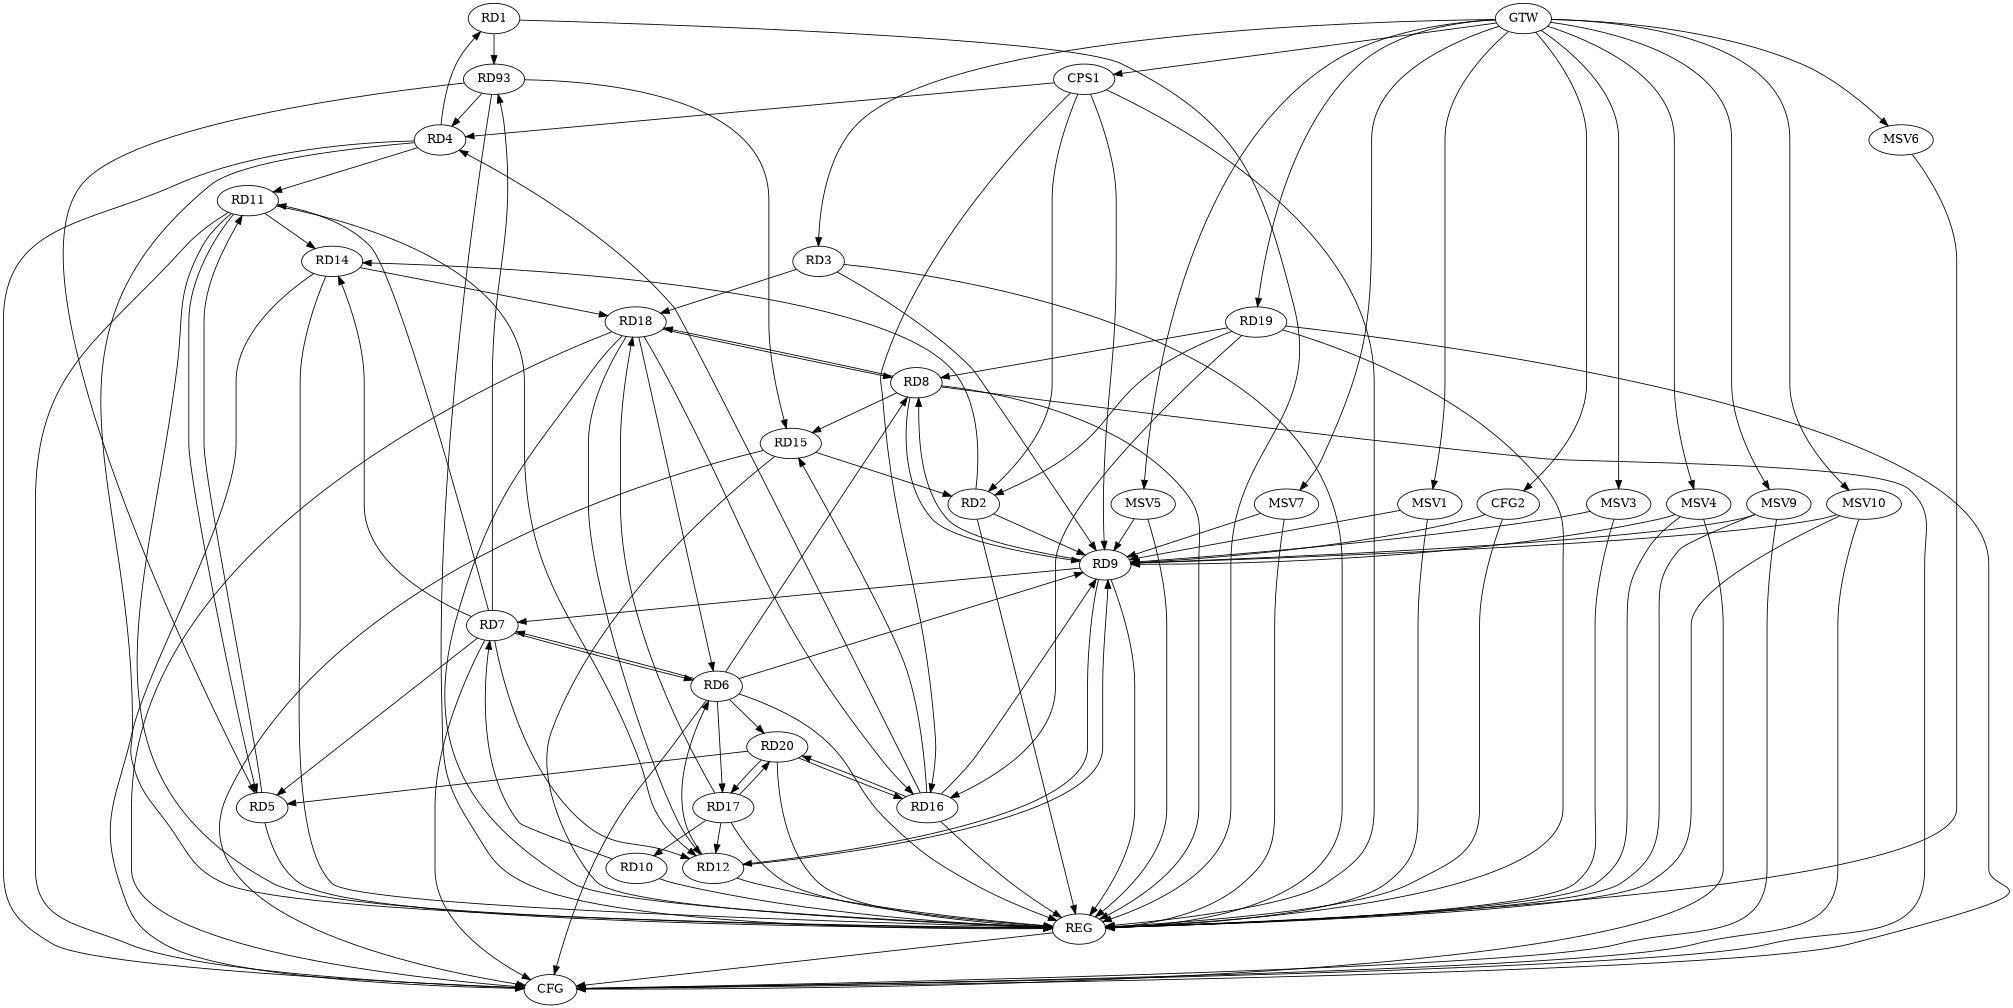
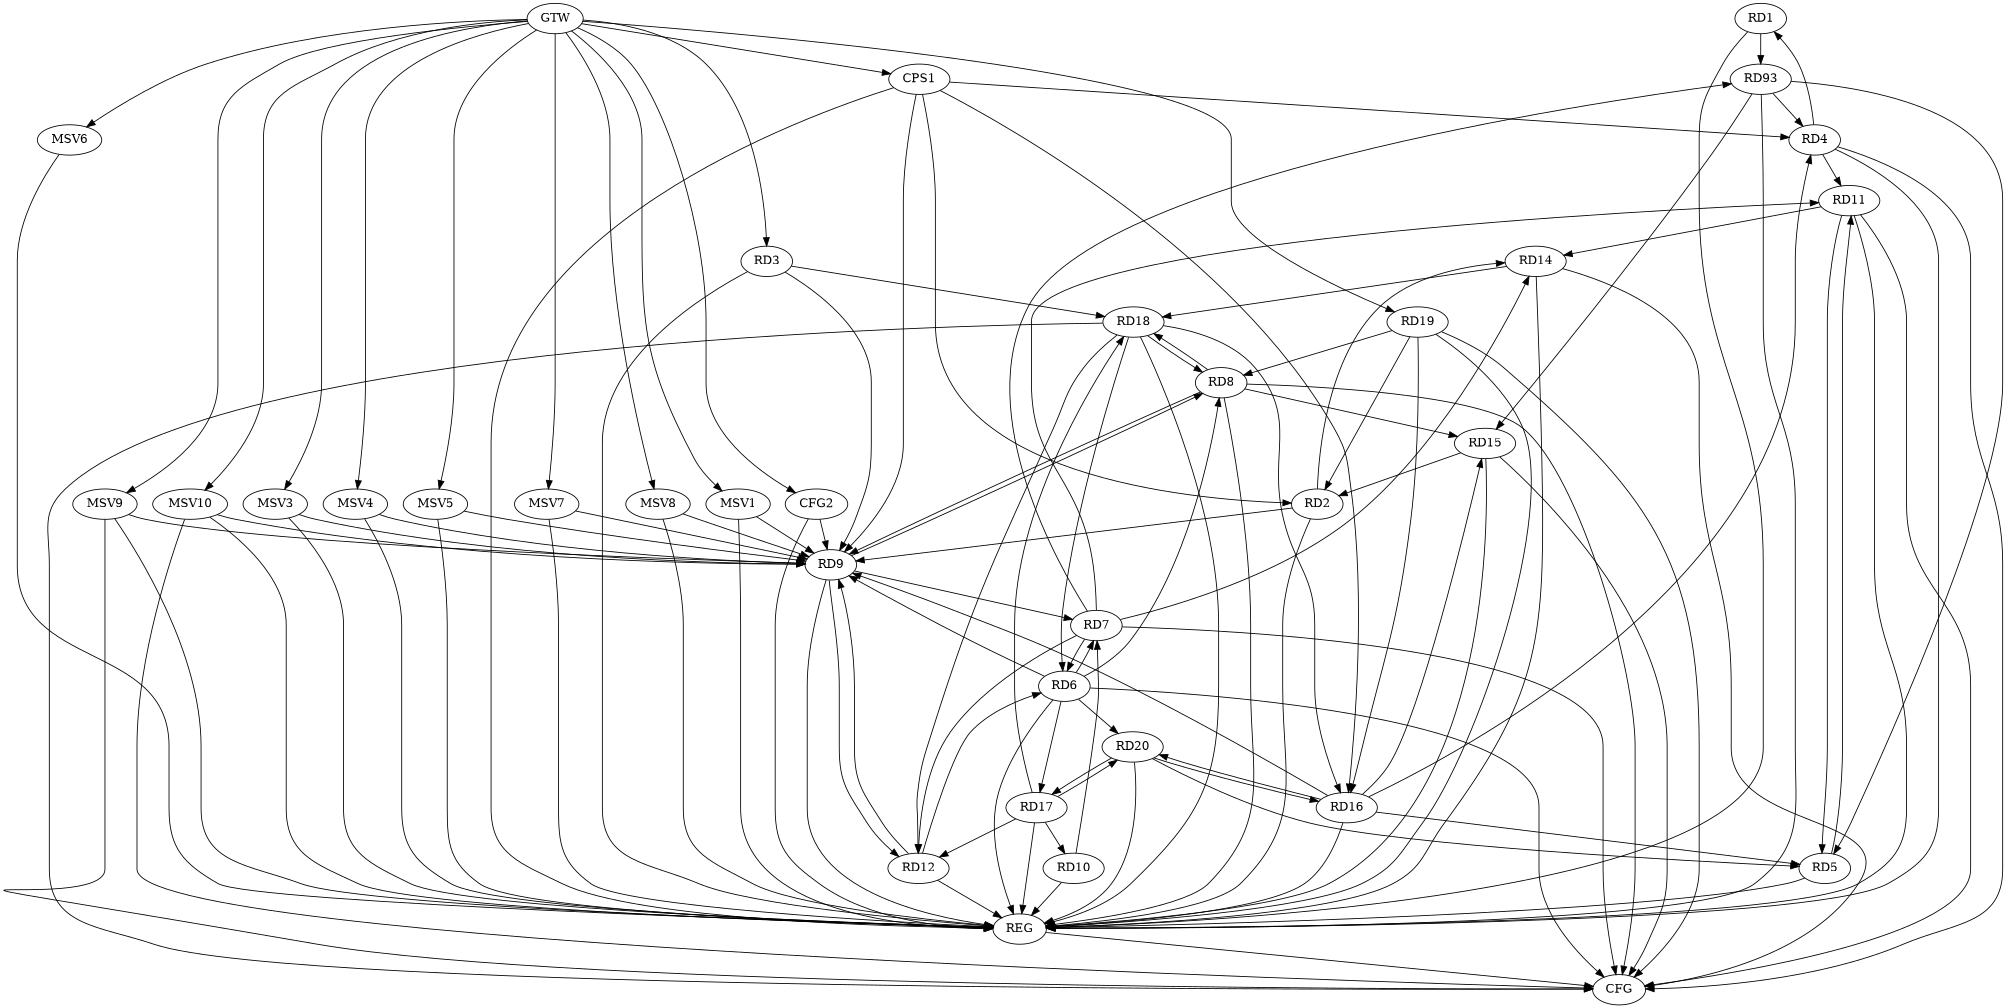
edge "RD11" -> "RD12": removed
node "MSV8": added
edge "RD7" -> "RD5": now "RD16" -> "RD5"
edge "MSV4" -> "CFG": removed
